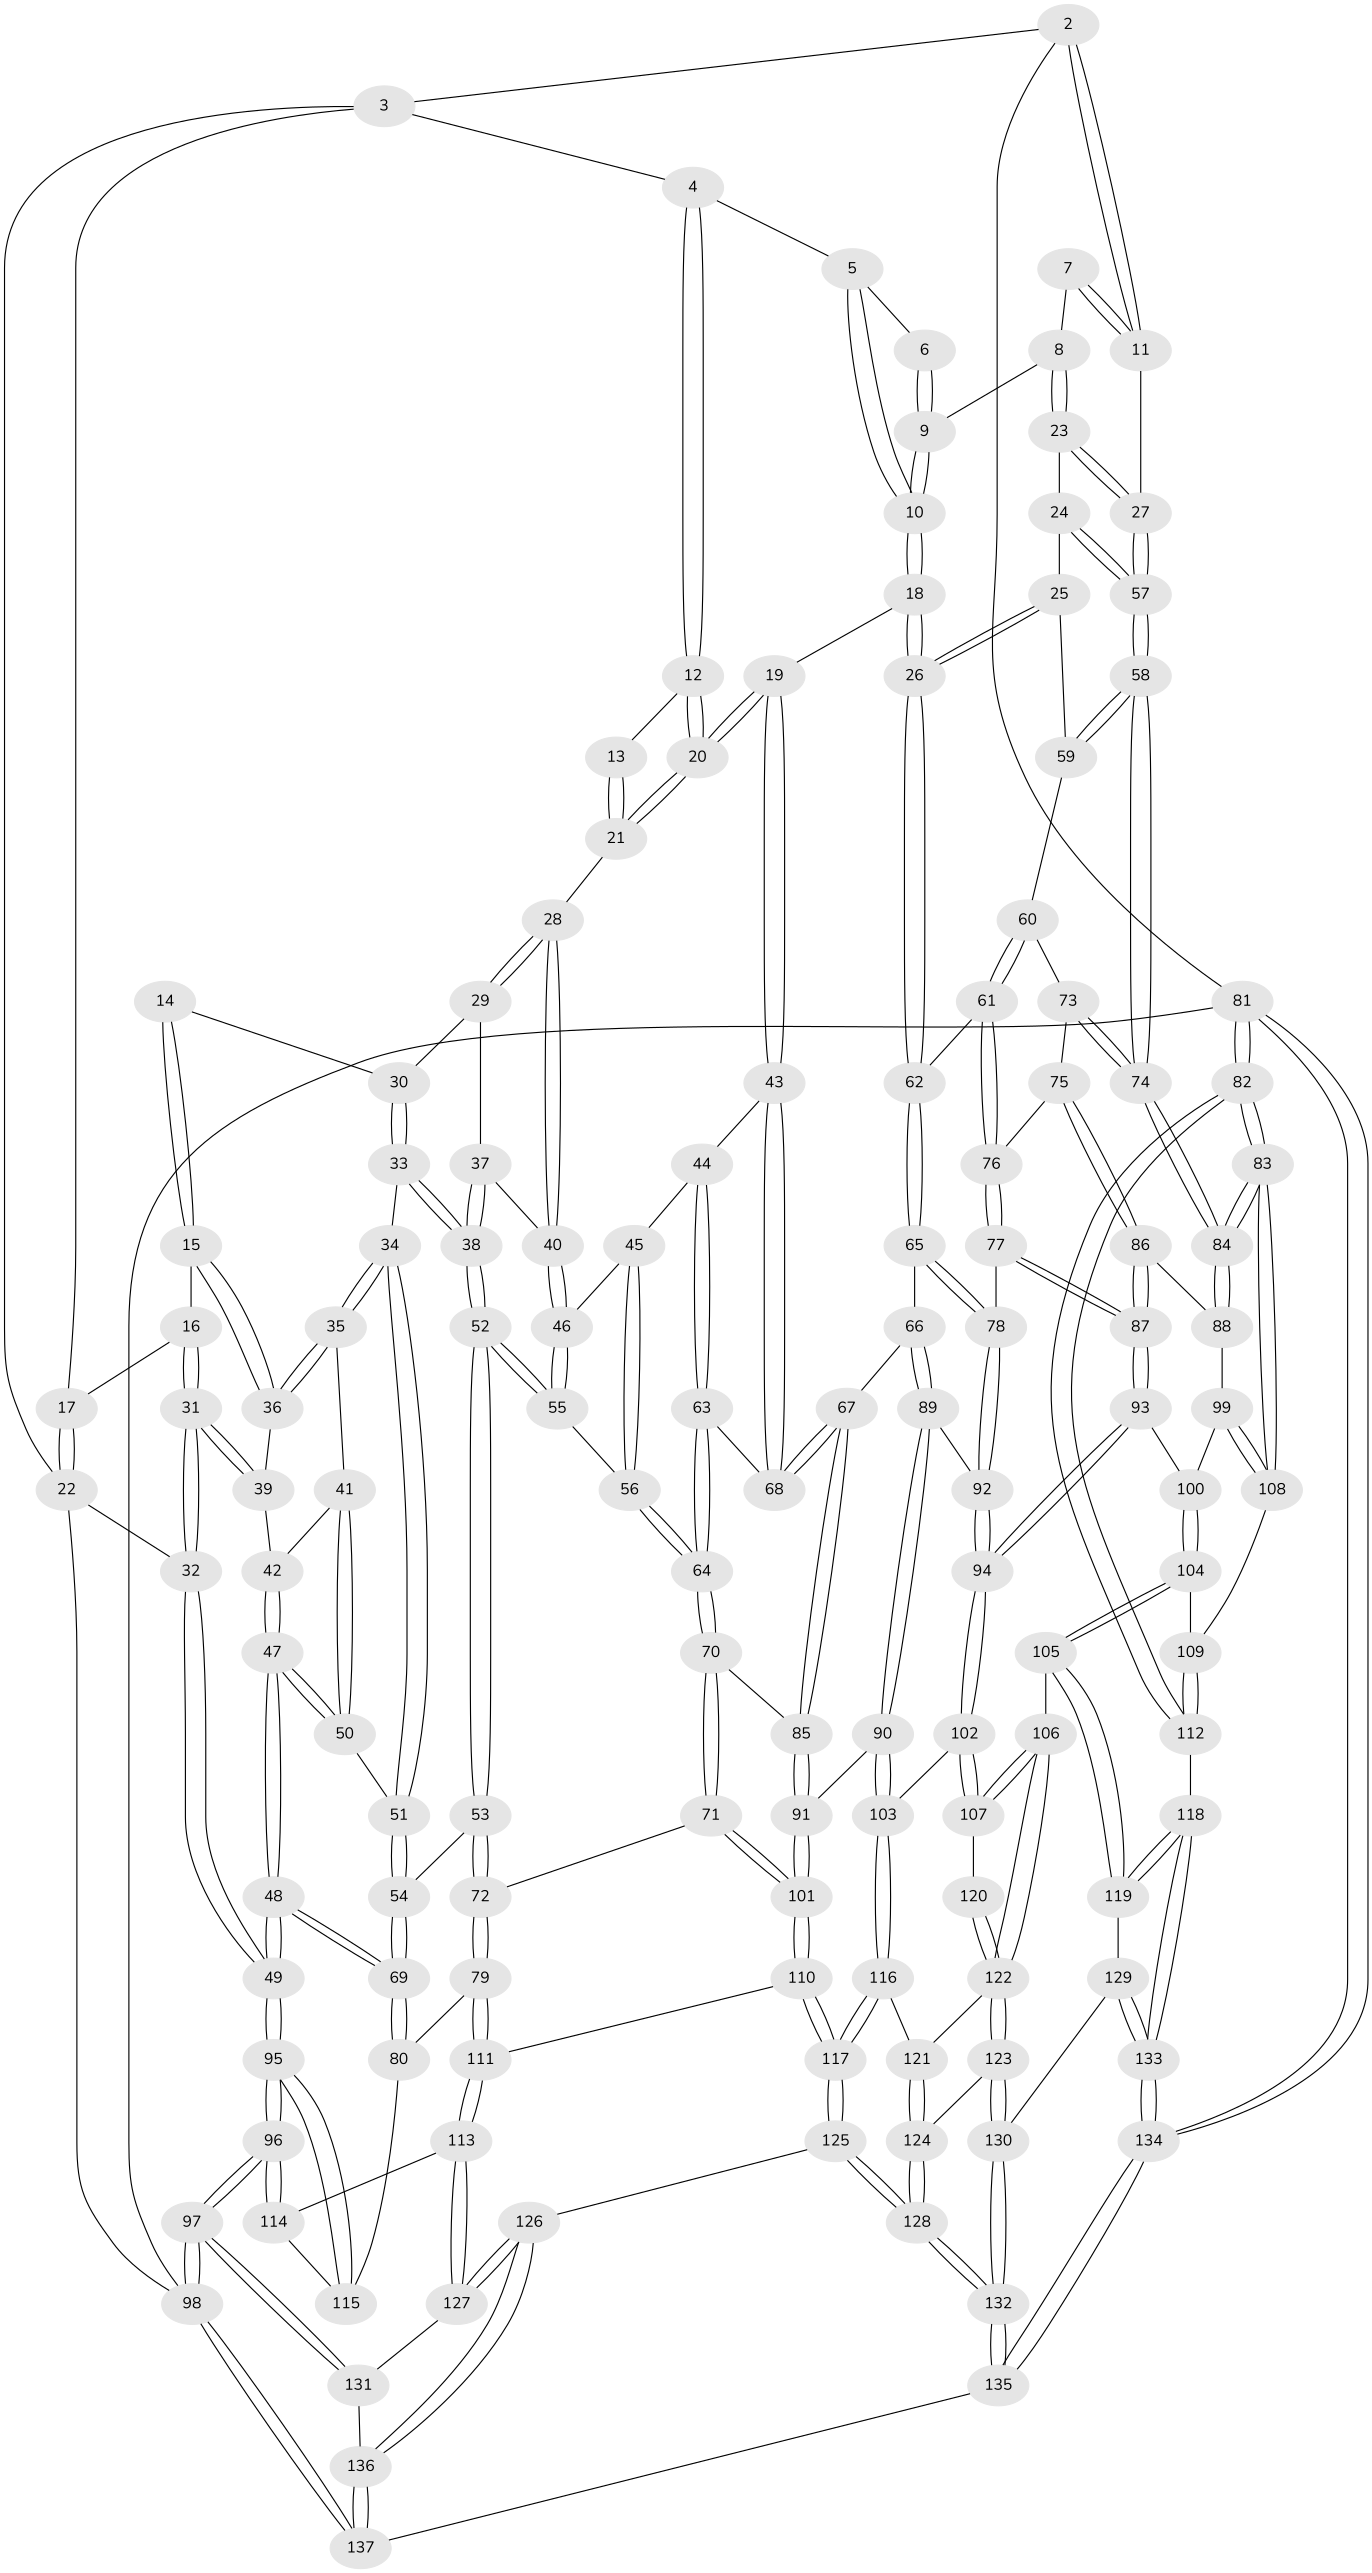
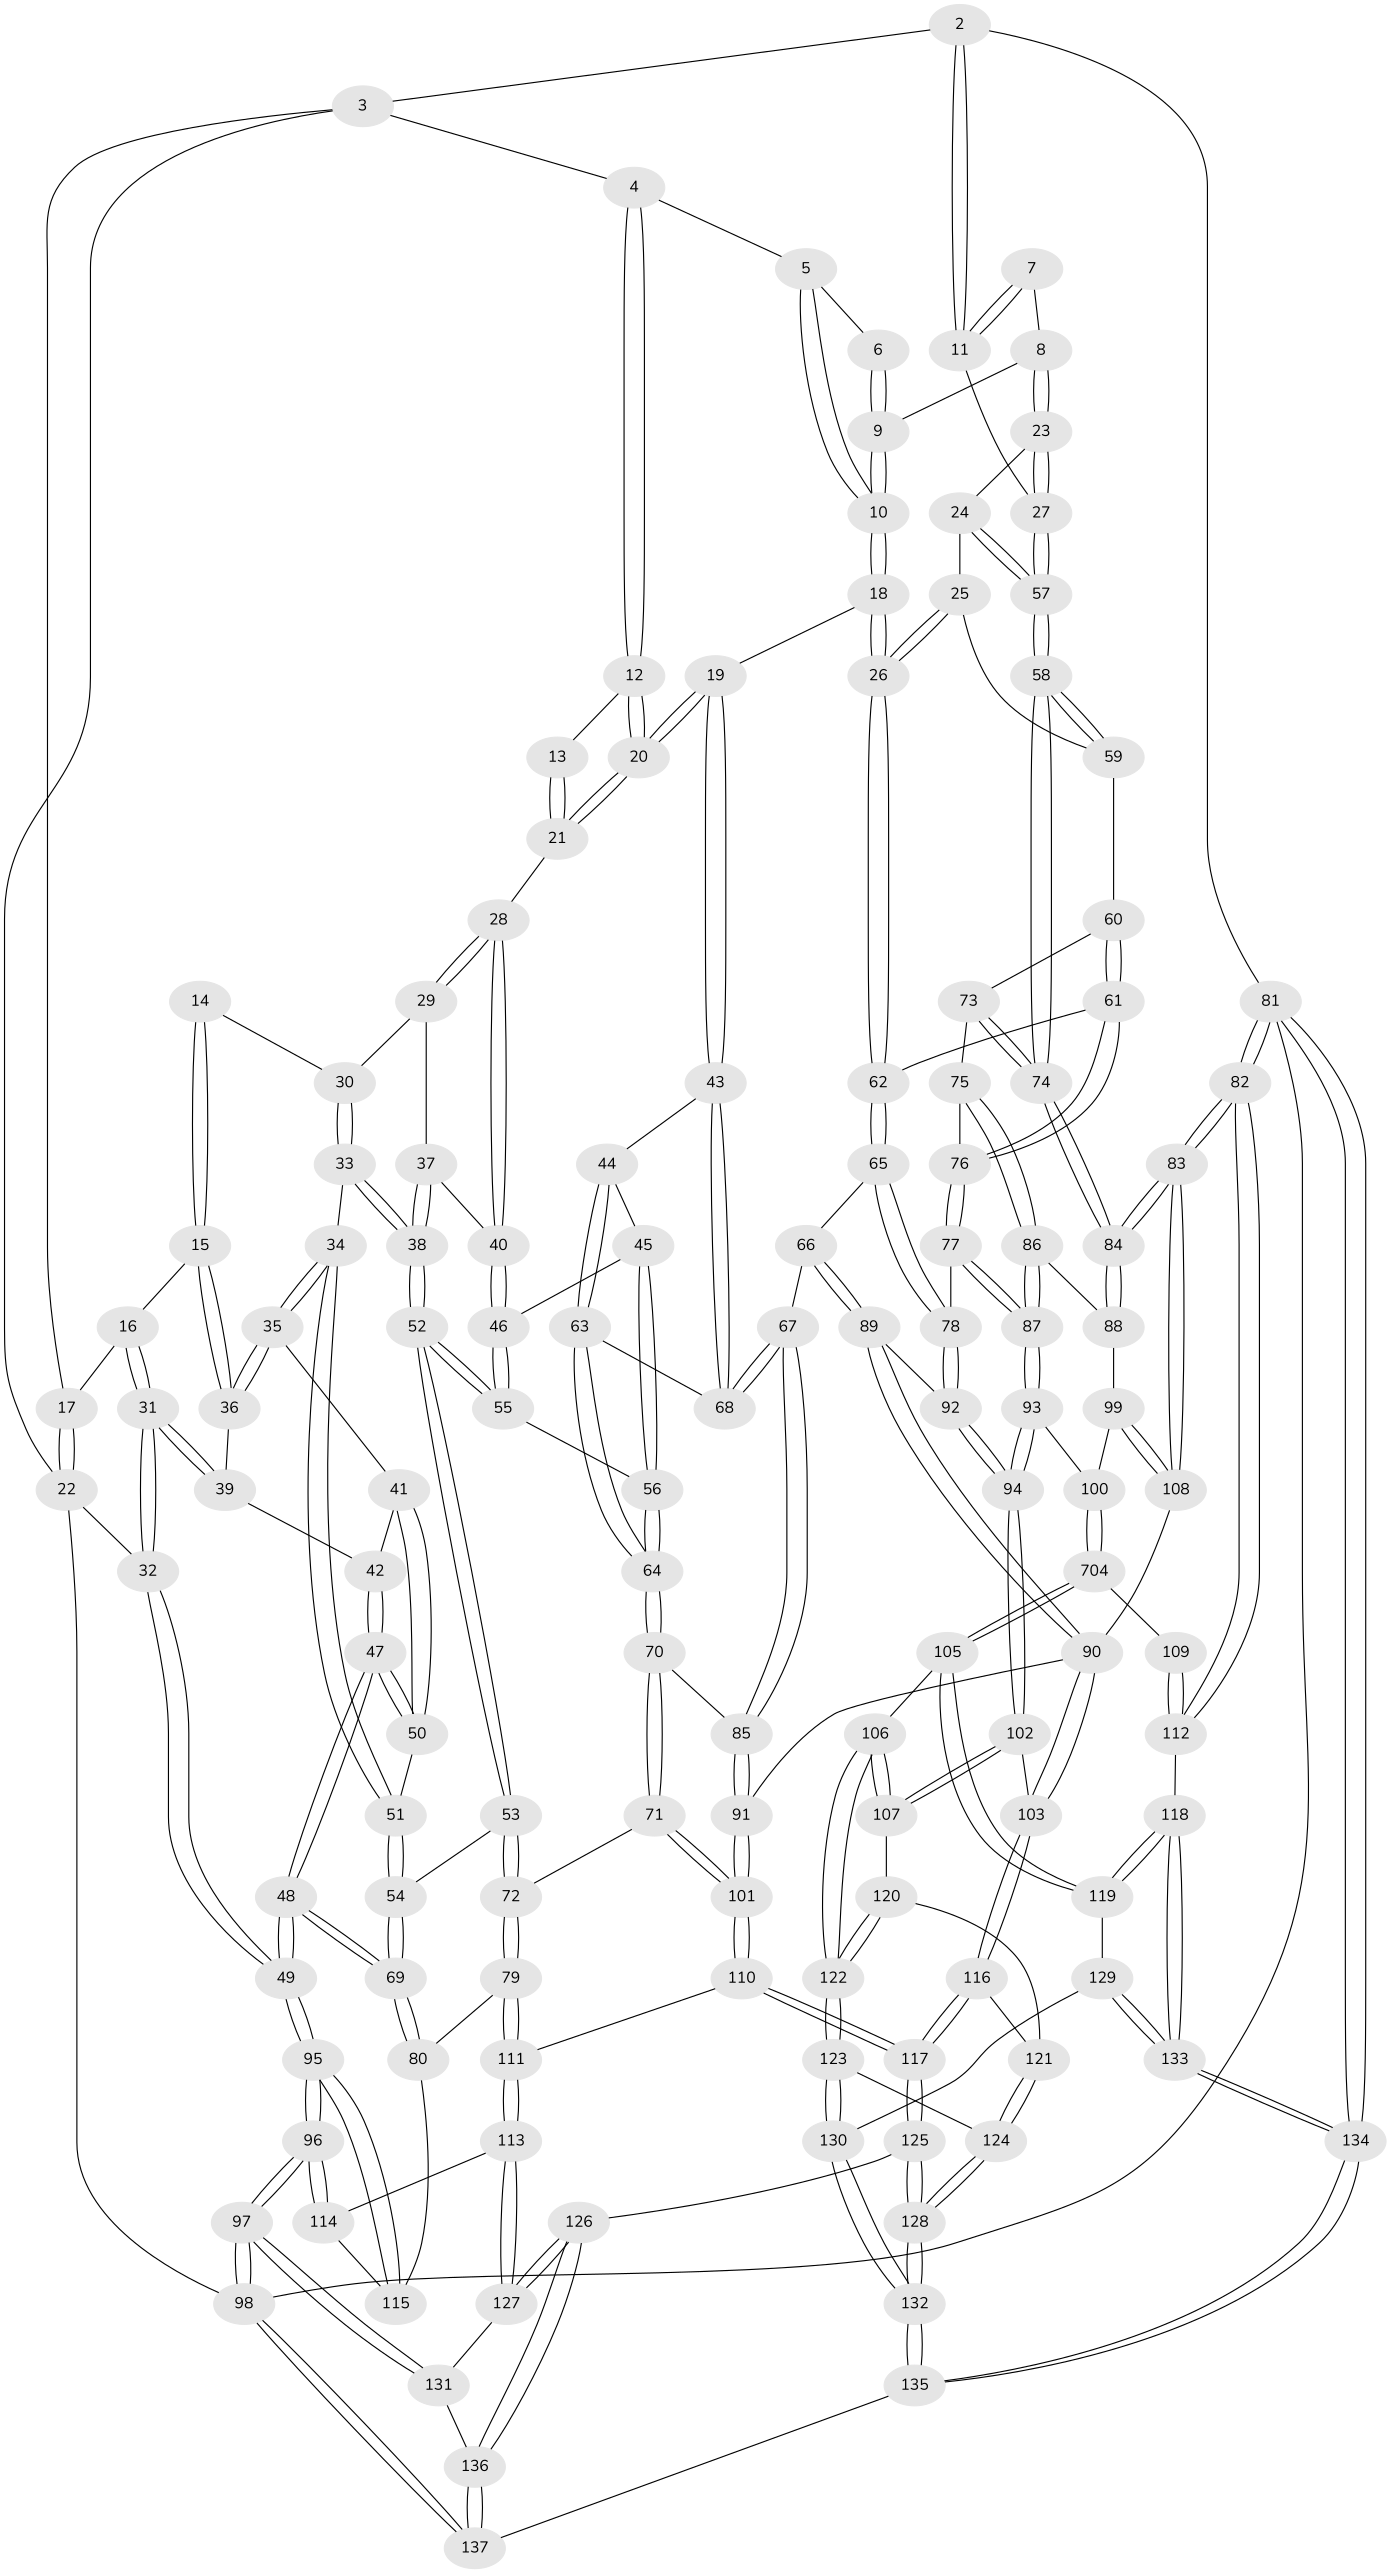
node "104": label "104" -> "704"
edge "108" -- "109": now "108" -- "90"
edge "122" -- "121": now "120" -- "121"
